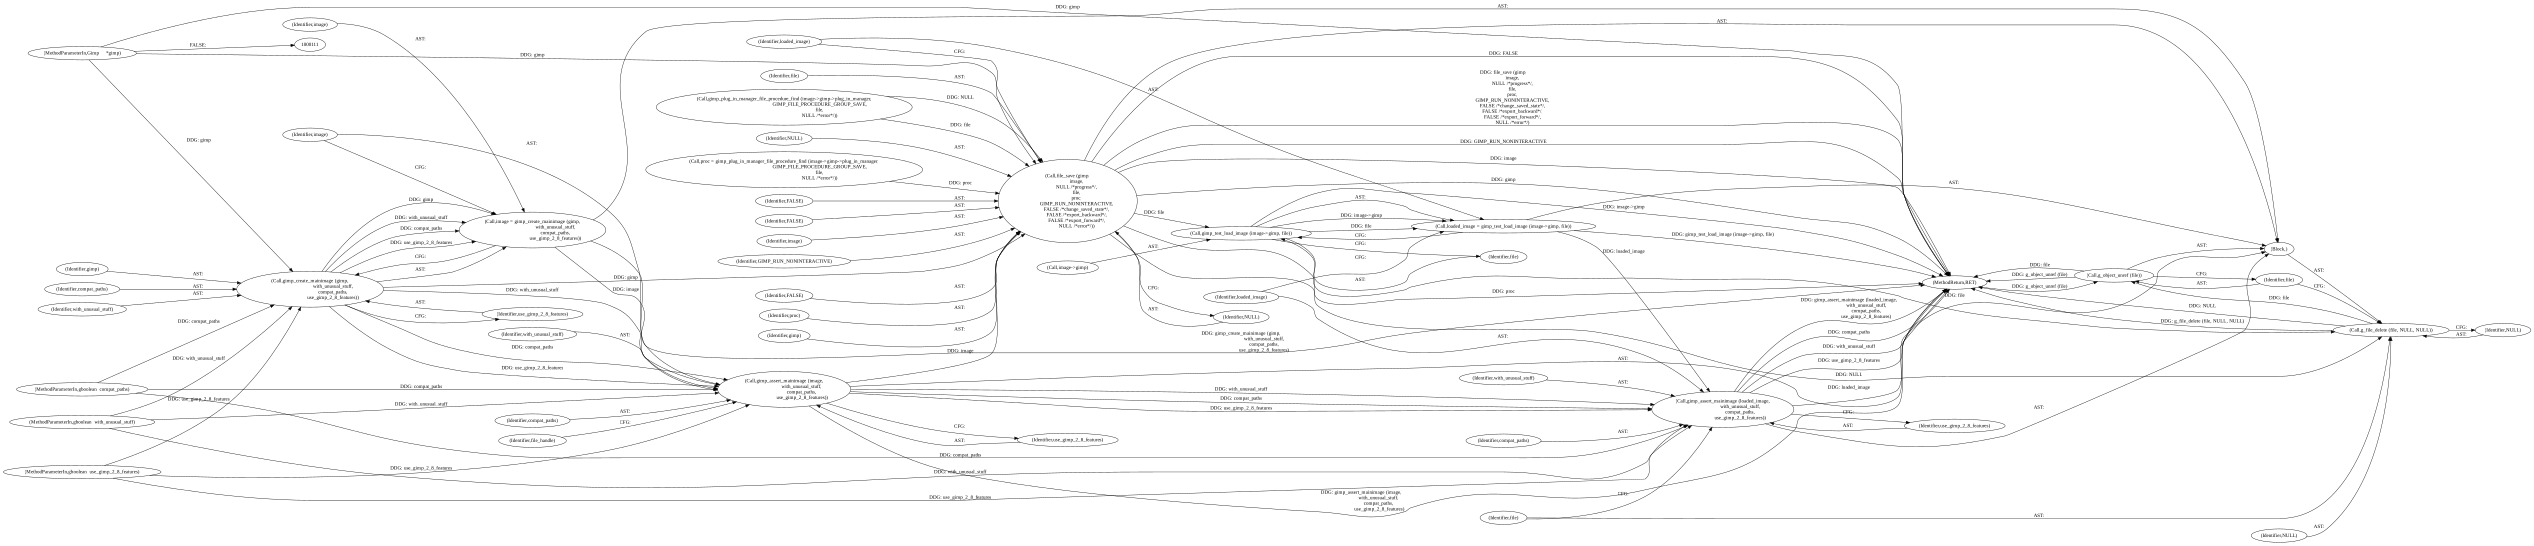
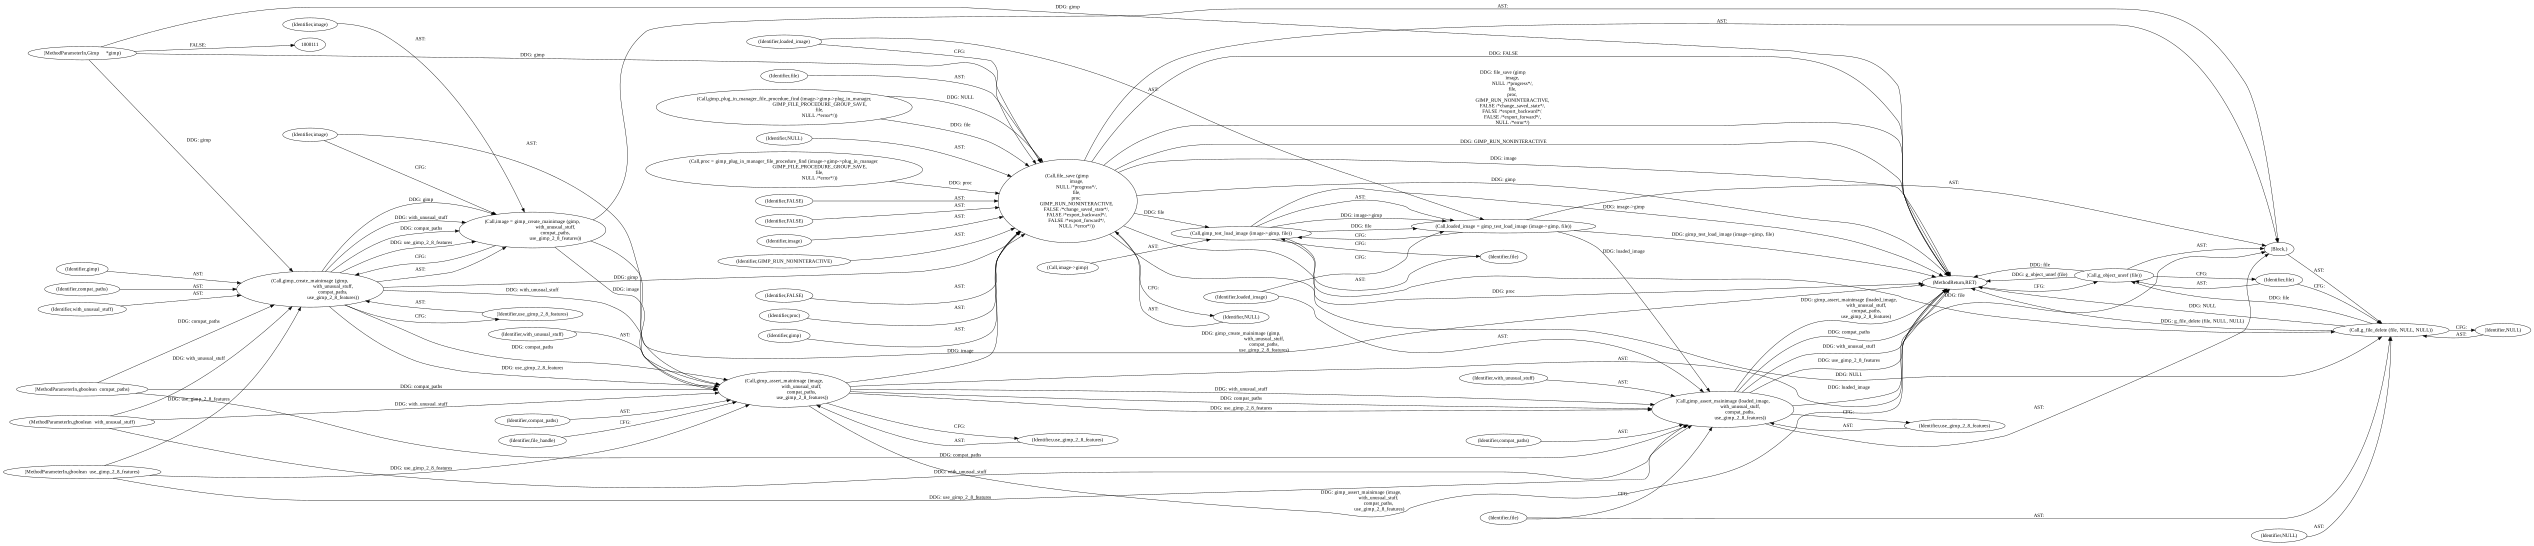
edge "(MethodReturn,RET)" -> "(Call,g_object_unref (file))": label "DDG: g_object_unref (file)" -> "CFG: "
